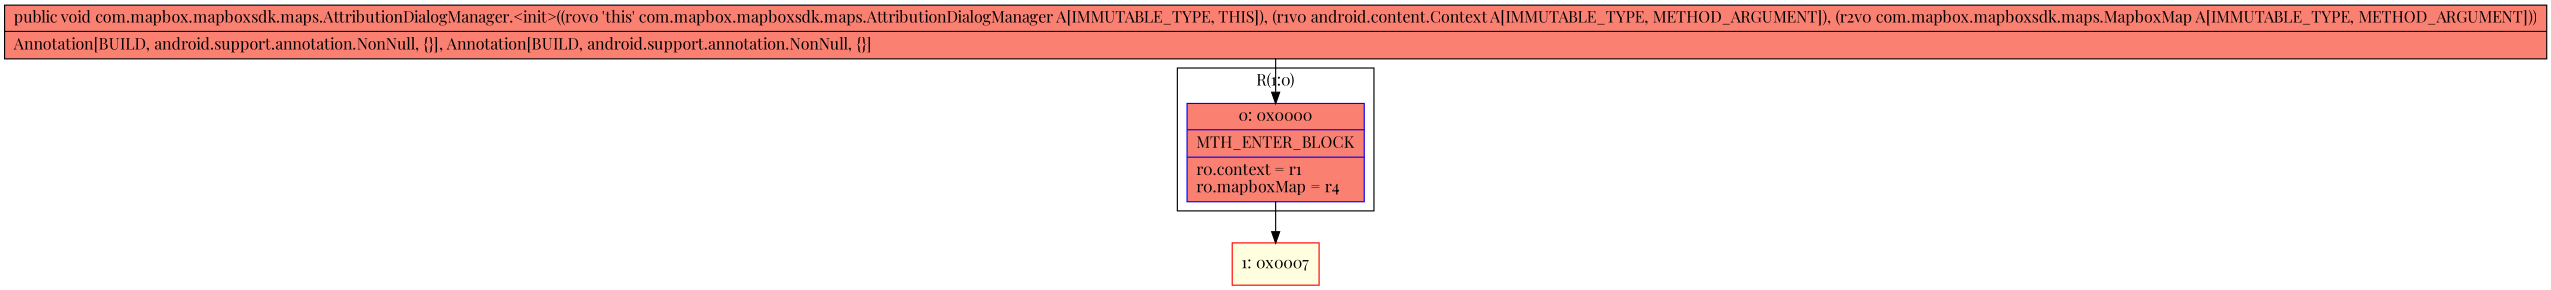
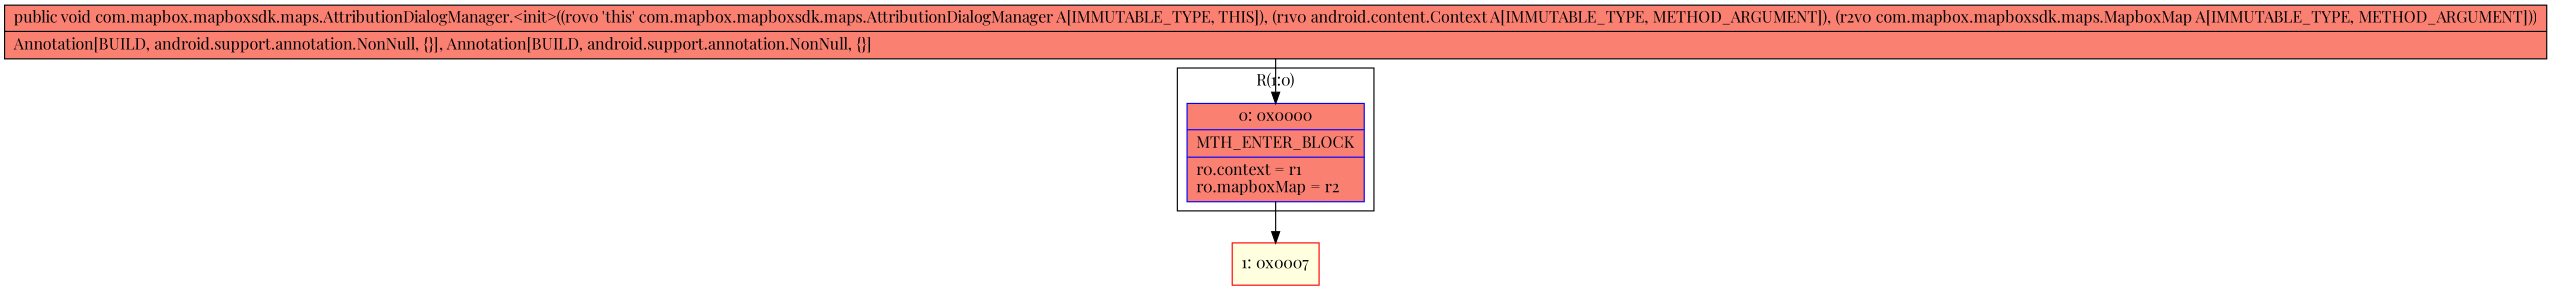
node "0: 0x0000": text "r0.mapboxMap = r4" -> "r0.mapboxMap = r2"
